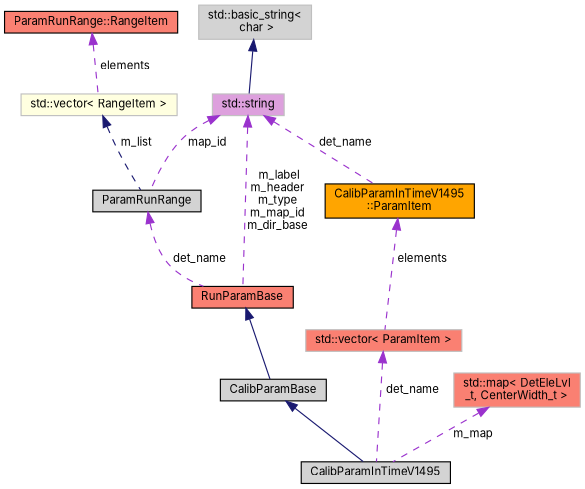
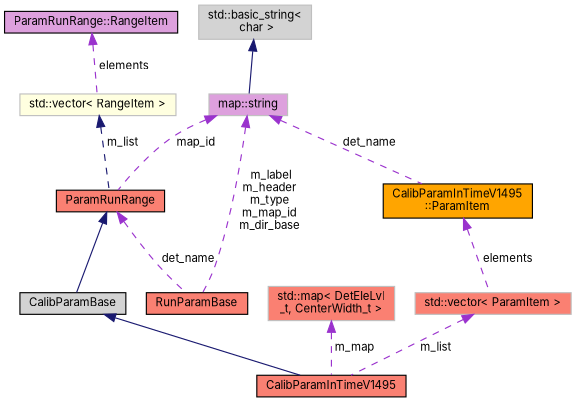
node "ParamRunRange::RangeItem": fillcolor salmon -> plum
node "std::string": label "std::string" -> "map::string"
node "ParamRunRange": fillcolor lightgrey -> salmon
edge "CalibParamBase" -> "RunParamBase": now "CalibParamBase" -> "ParamRunRange"
edge "CalibParamInTimeV1495" -> "std::vector< ParamItem >": label " det_name" -> " m_list"
node "CalibParamInTimeV1495": fillcolor lightgrey -> salmon
